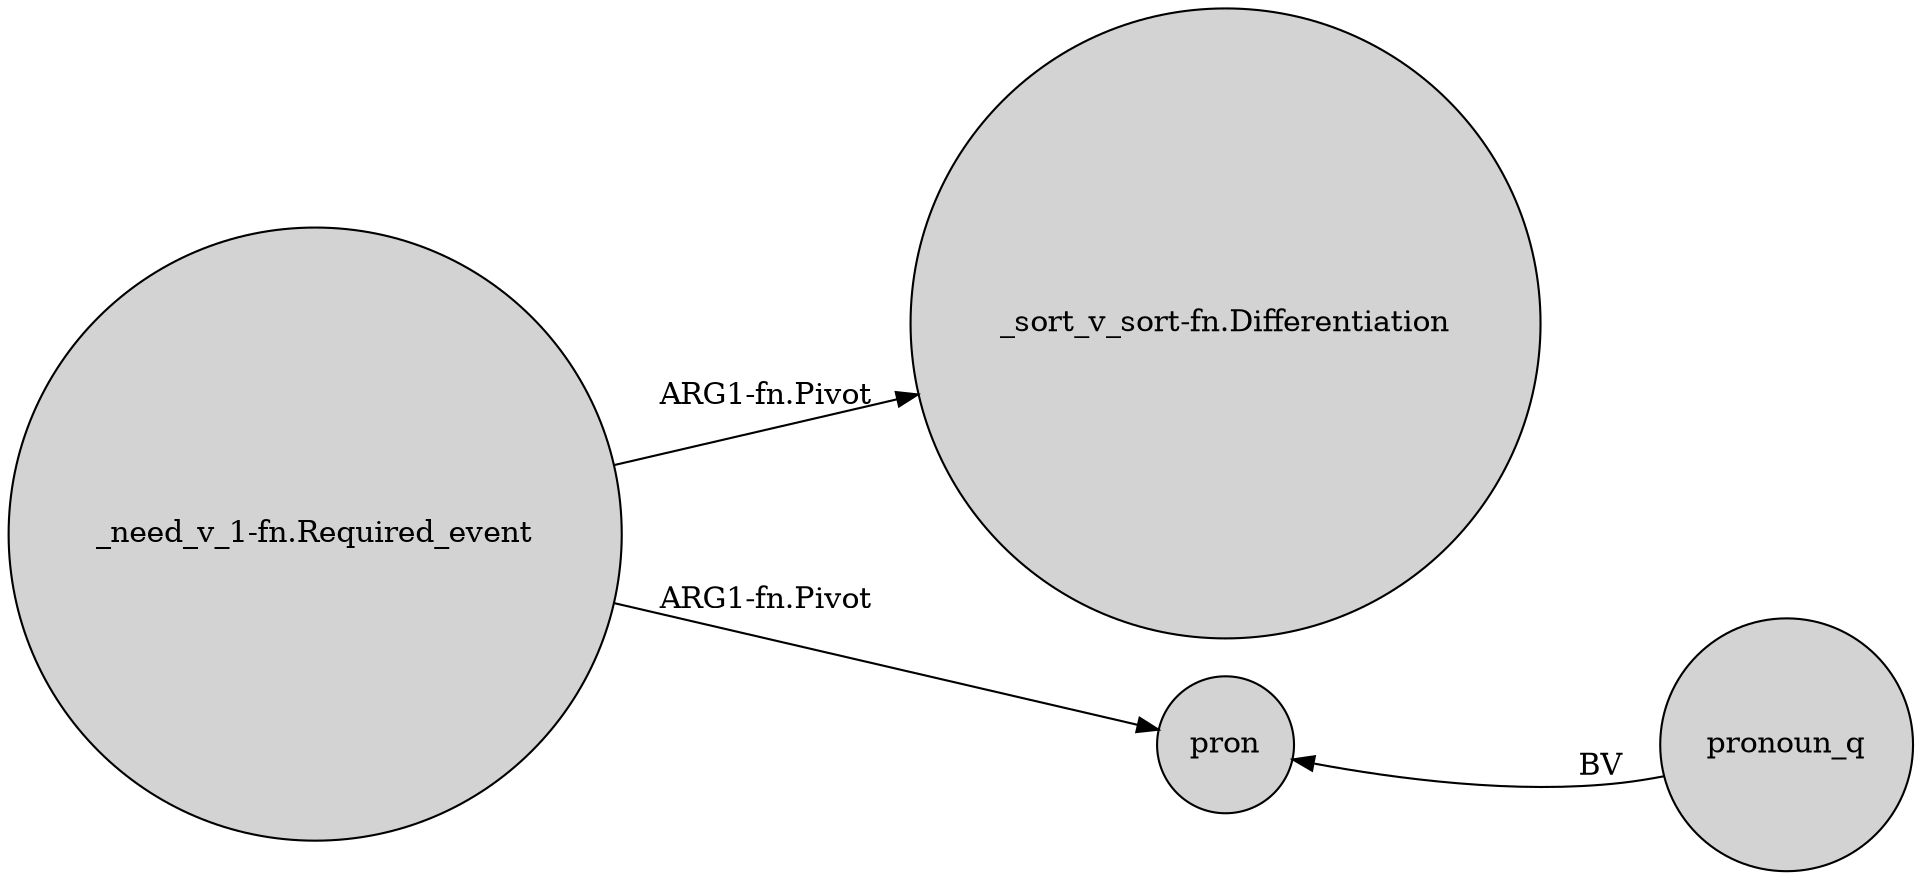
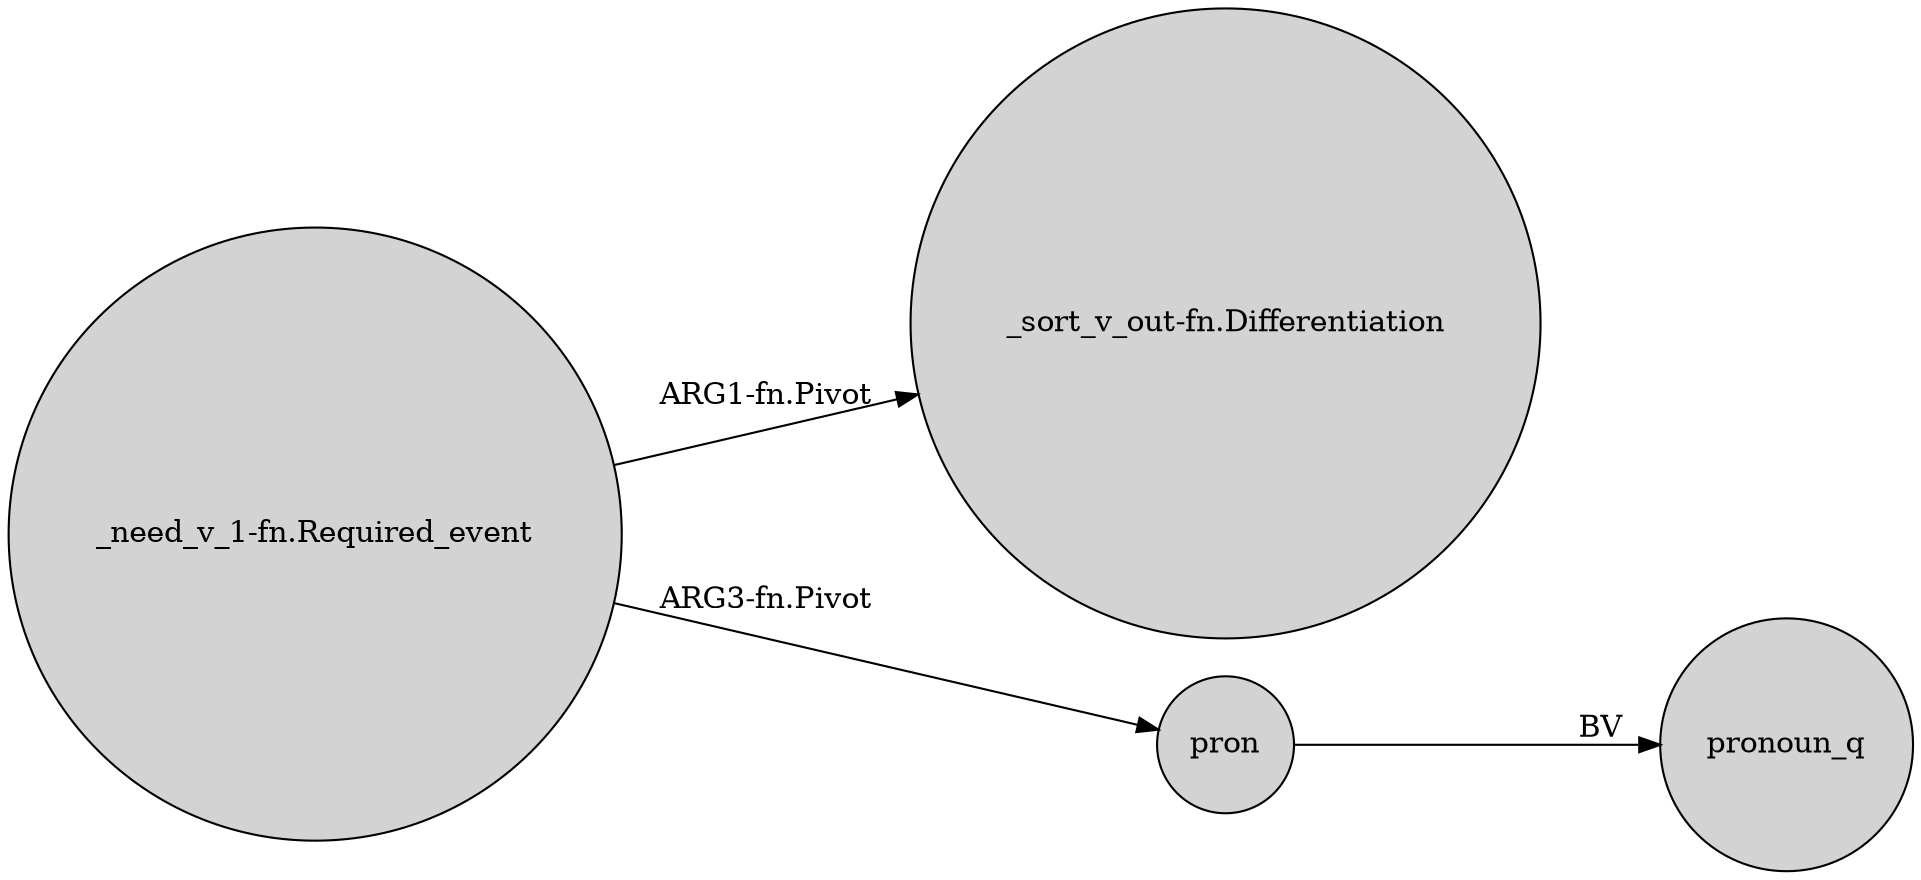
node "_sort_v_sort-fn.Differentiation": label "_sort_v_sort-fn.Differentiation" -> "_sort_v_out-fn.Differentiation"
edge "_need_v_1-fn.Required_event" -> "pron": label "ARG1-fn.Pivot" -> "ARG3-fn.Pivot"
edge "pronoun_q" -> "pron": reversed
